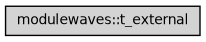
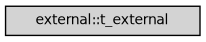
node "modulewaves::t_external": label "modulewaves::t_external" -> "external::t_external"
